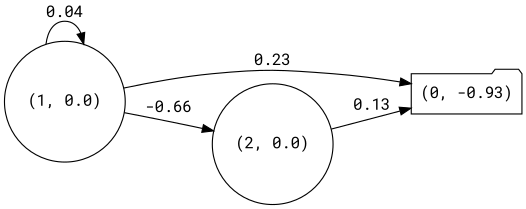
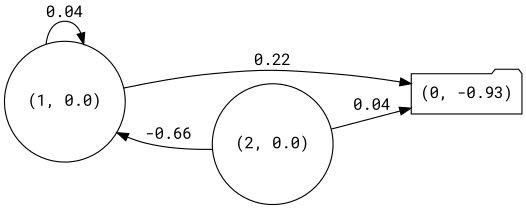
edge "(1, 0.0)" -> "(0, -0.93)": label "0.23" -> "0.22"
edge "(2, 0.0)" -> "(0, -0.93)": label "0.13" -> "0.04"
edge "(1, 0.0)" -> "(2, 0.0)": reversed
